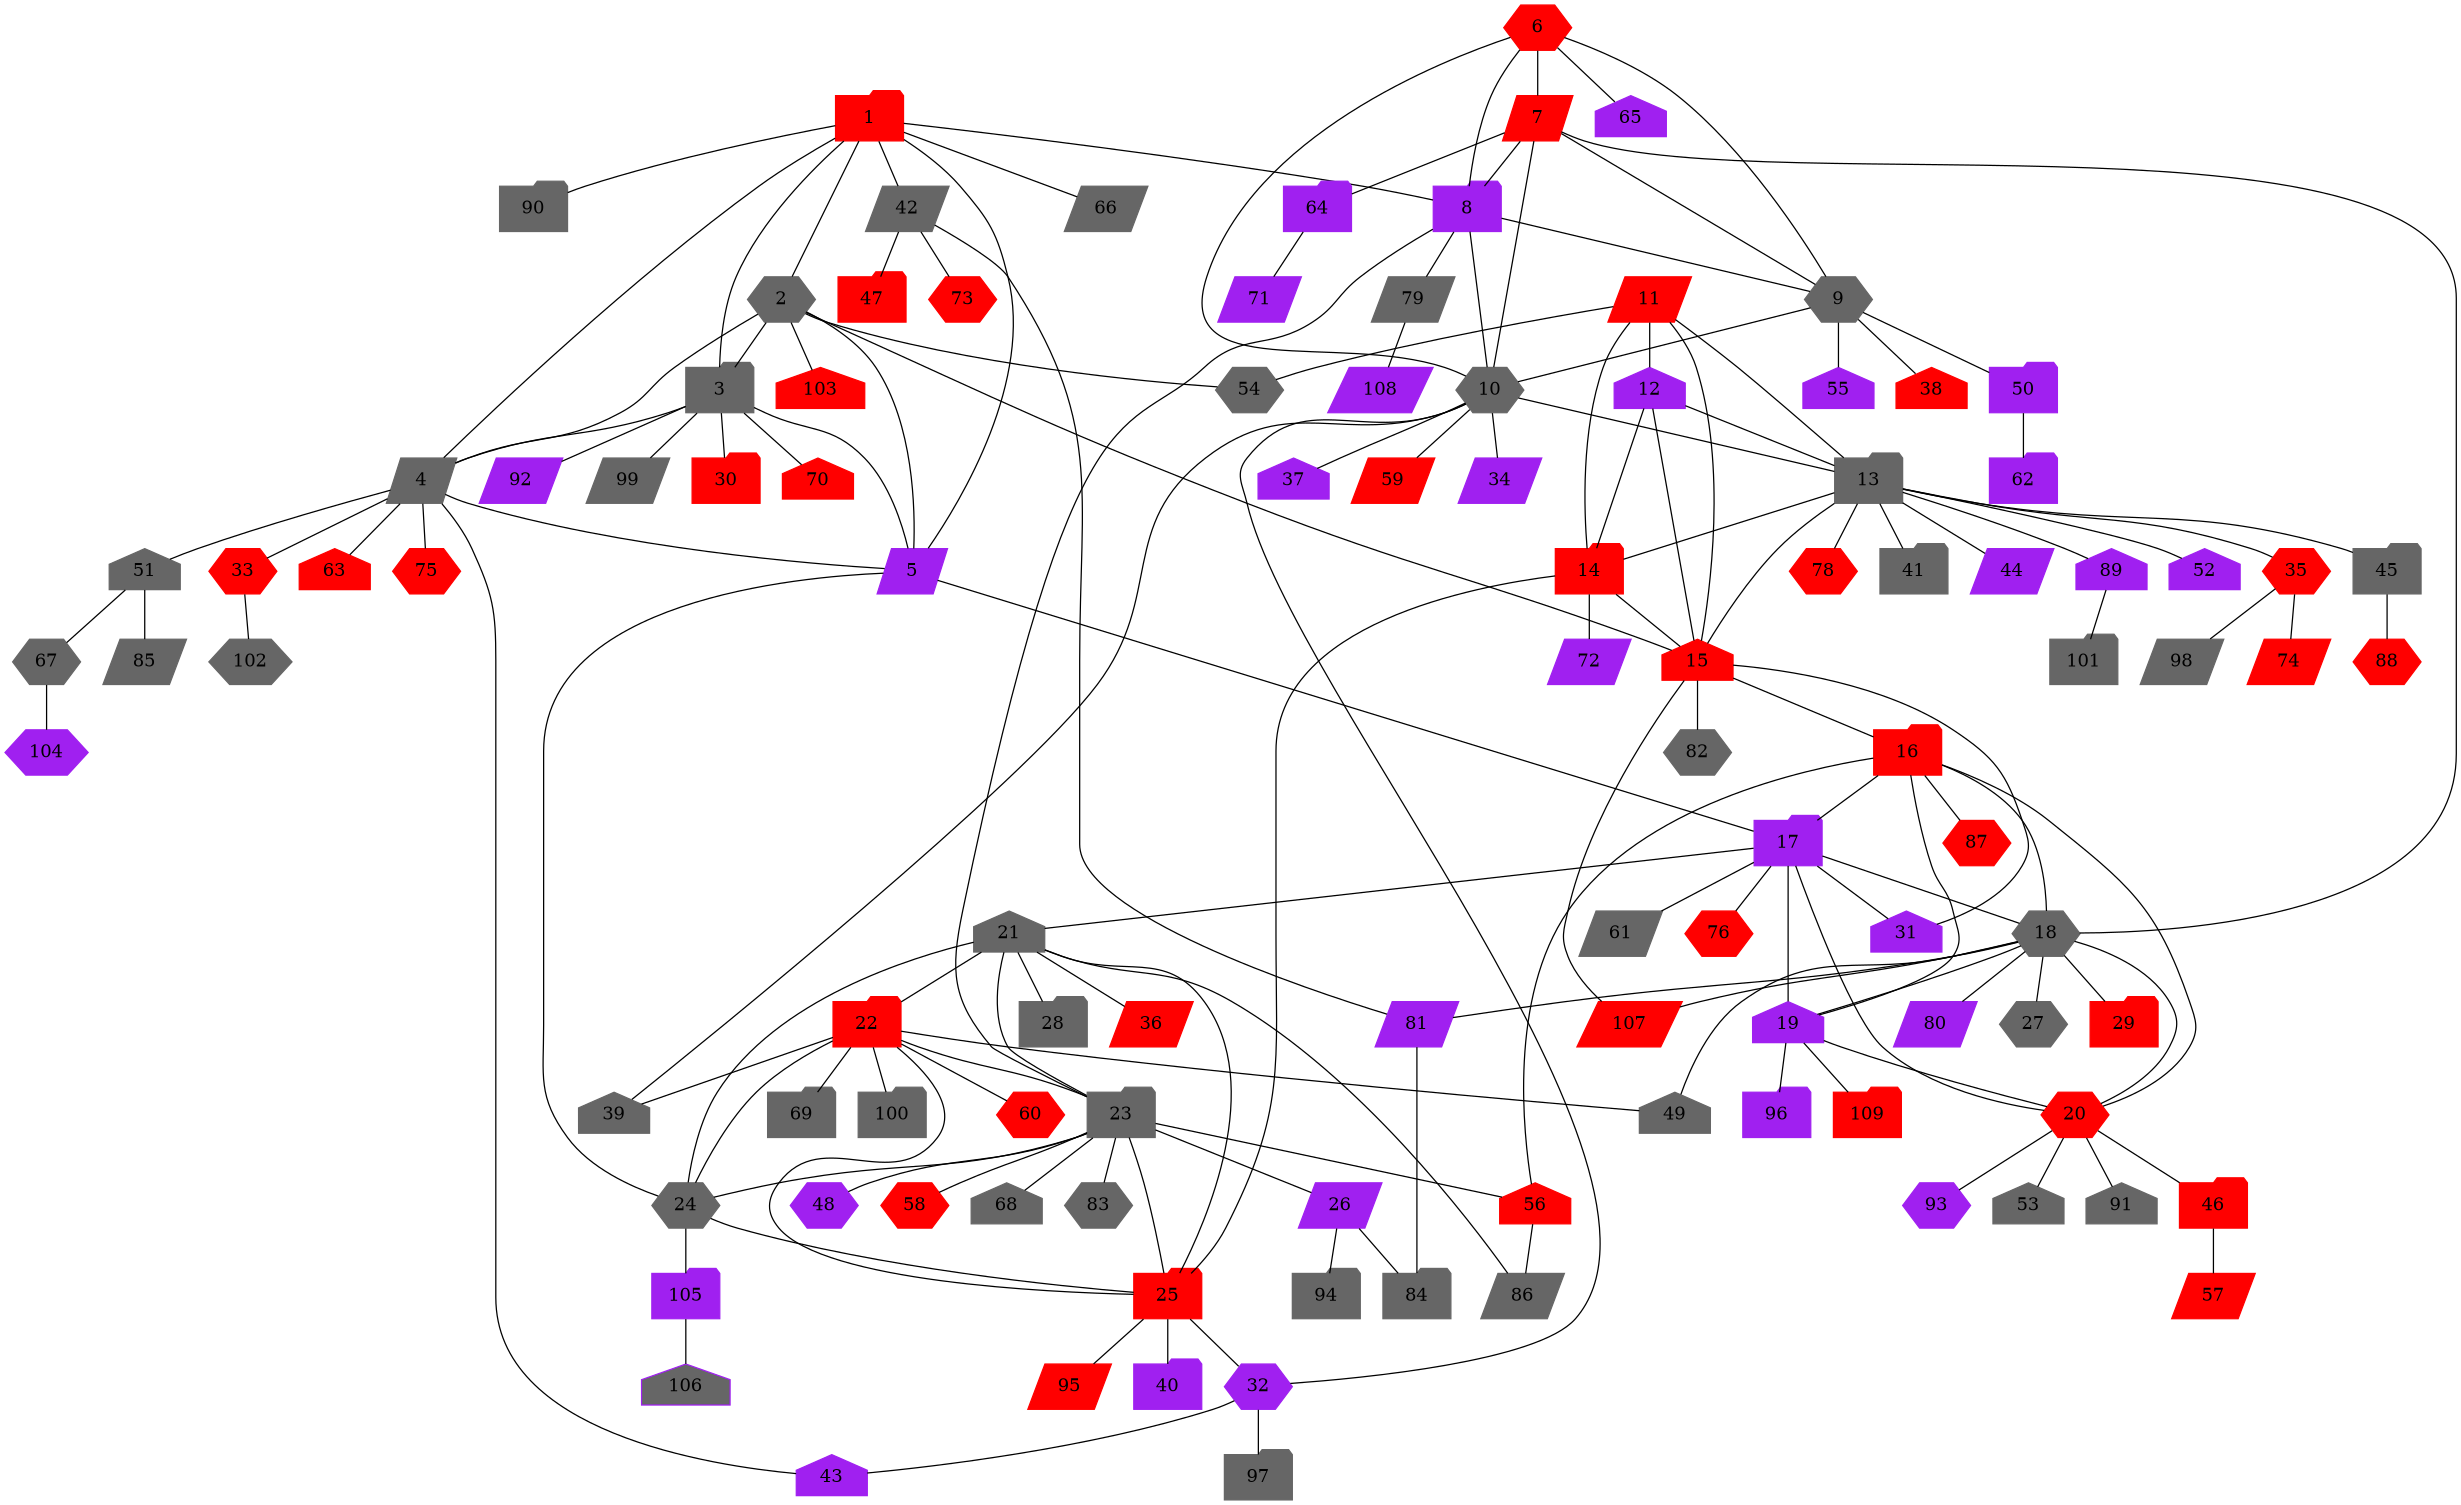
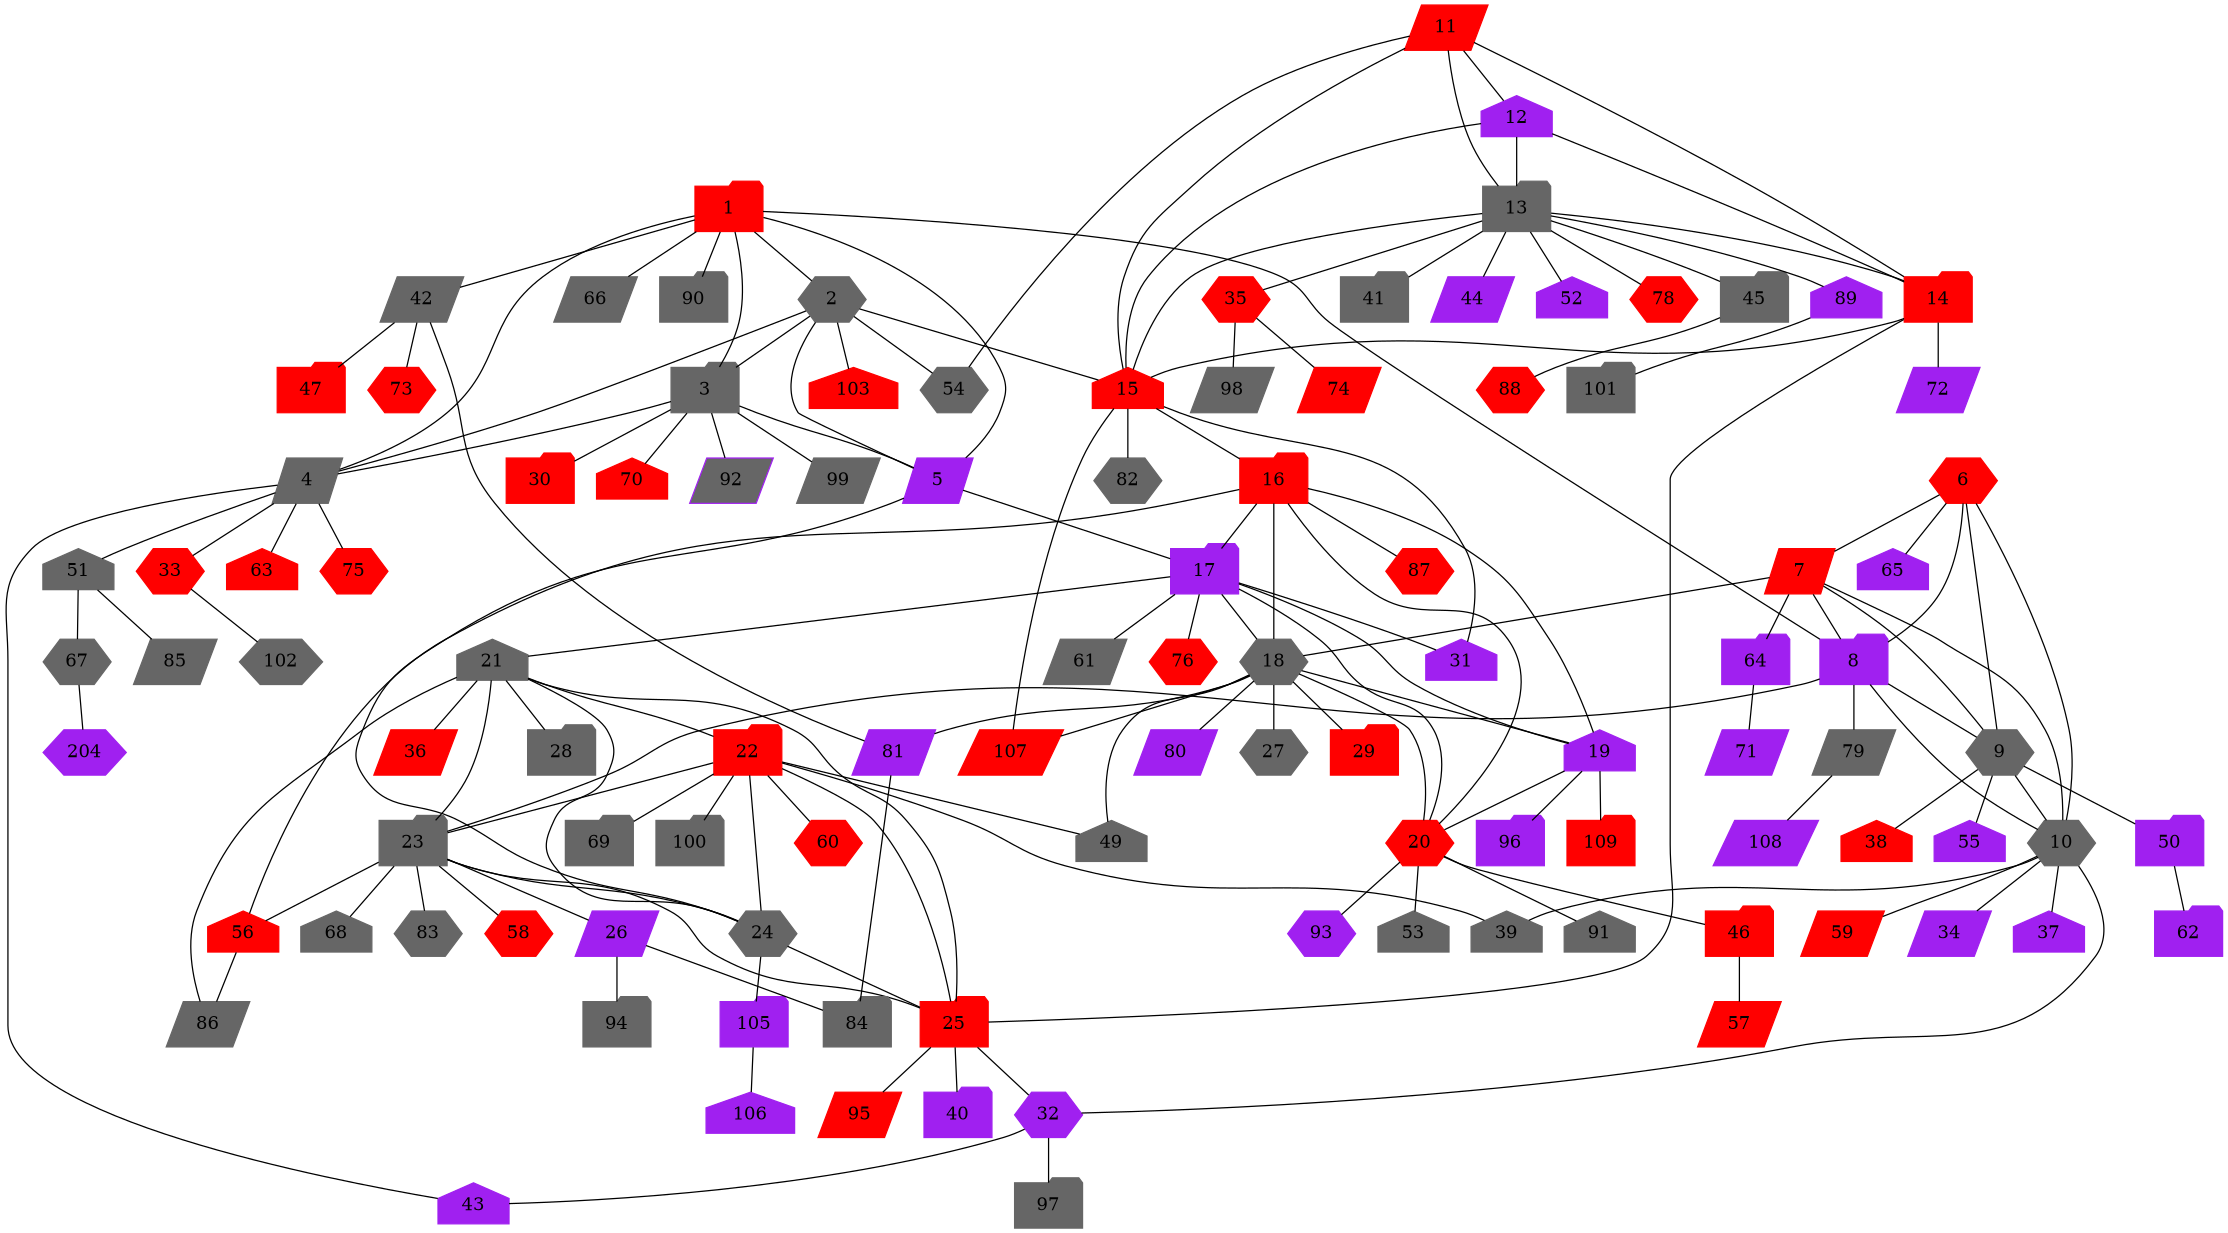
edge "10" -- "13": removed
node "92": fillcolor purple -> gray40
edge "4" -- "5": removed
node "104": label "104" -> "204"
node "48": removed
node "106": fillcolor gray40 -> purple
